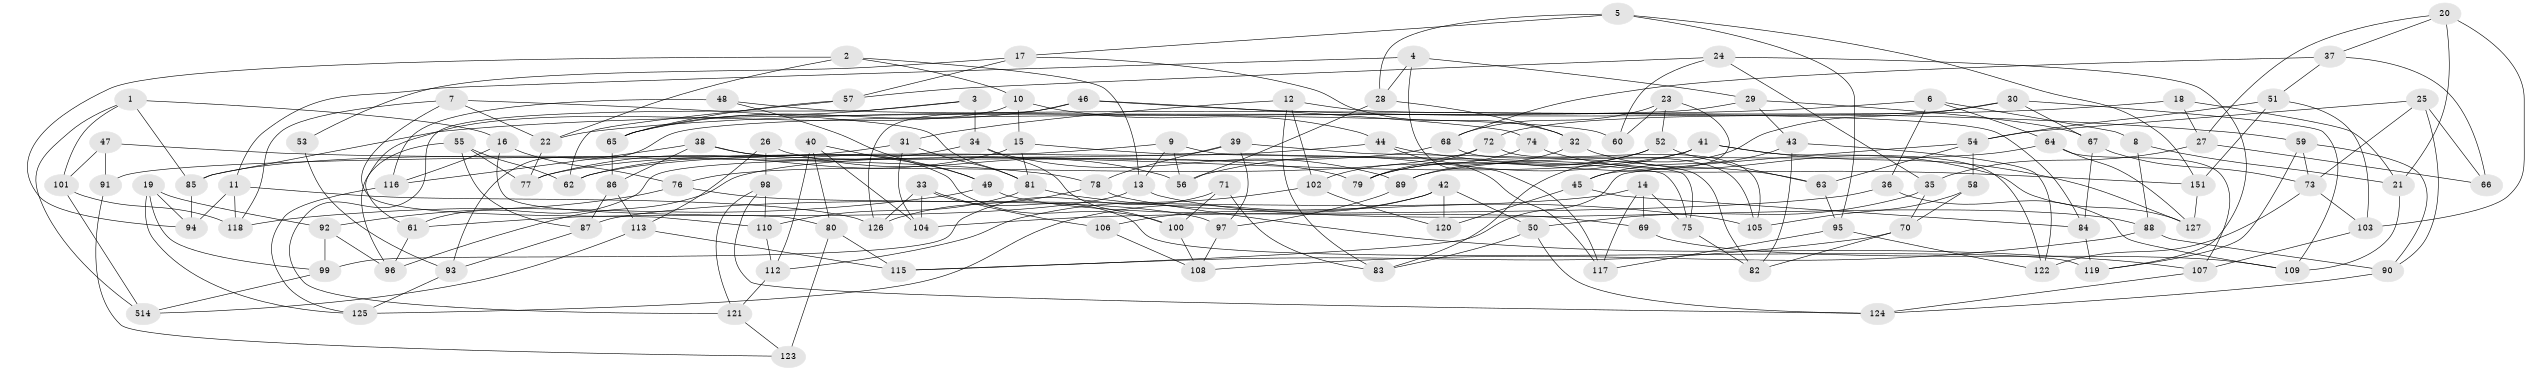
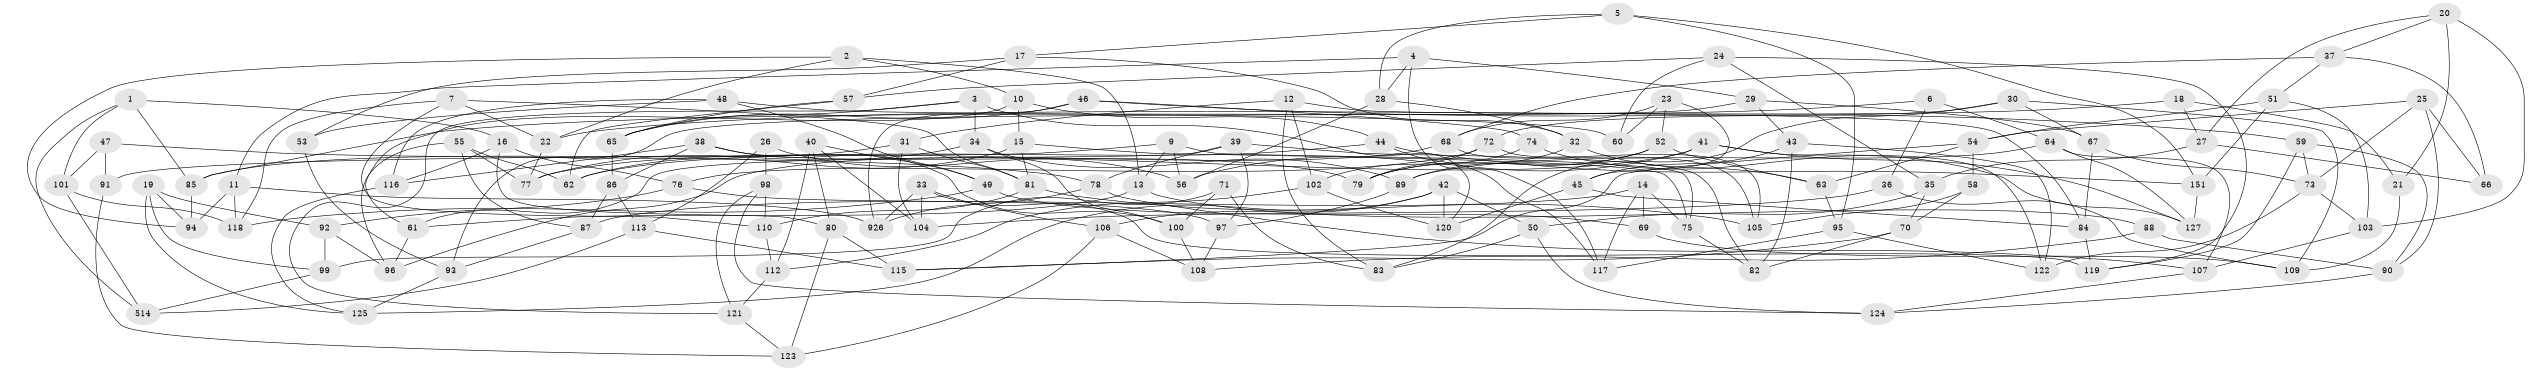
edge "48" -- "53": added
edge "3" -- "120": added
node "8": removed
node "126": label "126" -> "926"
edge "106" -- "123": added
